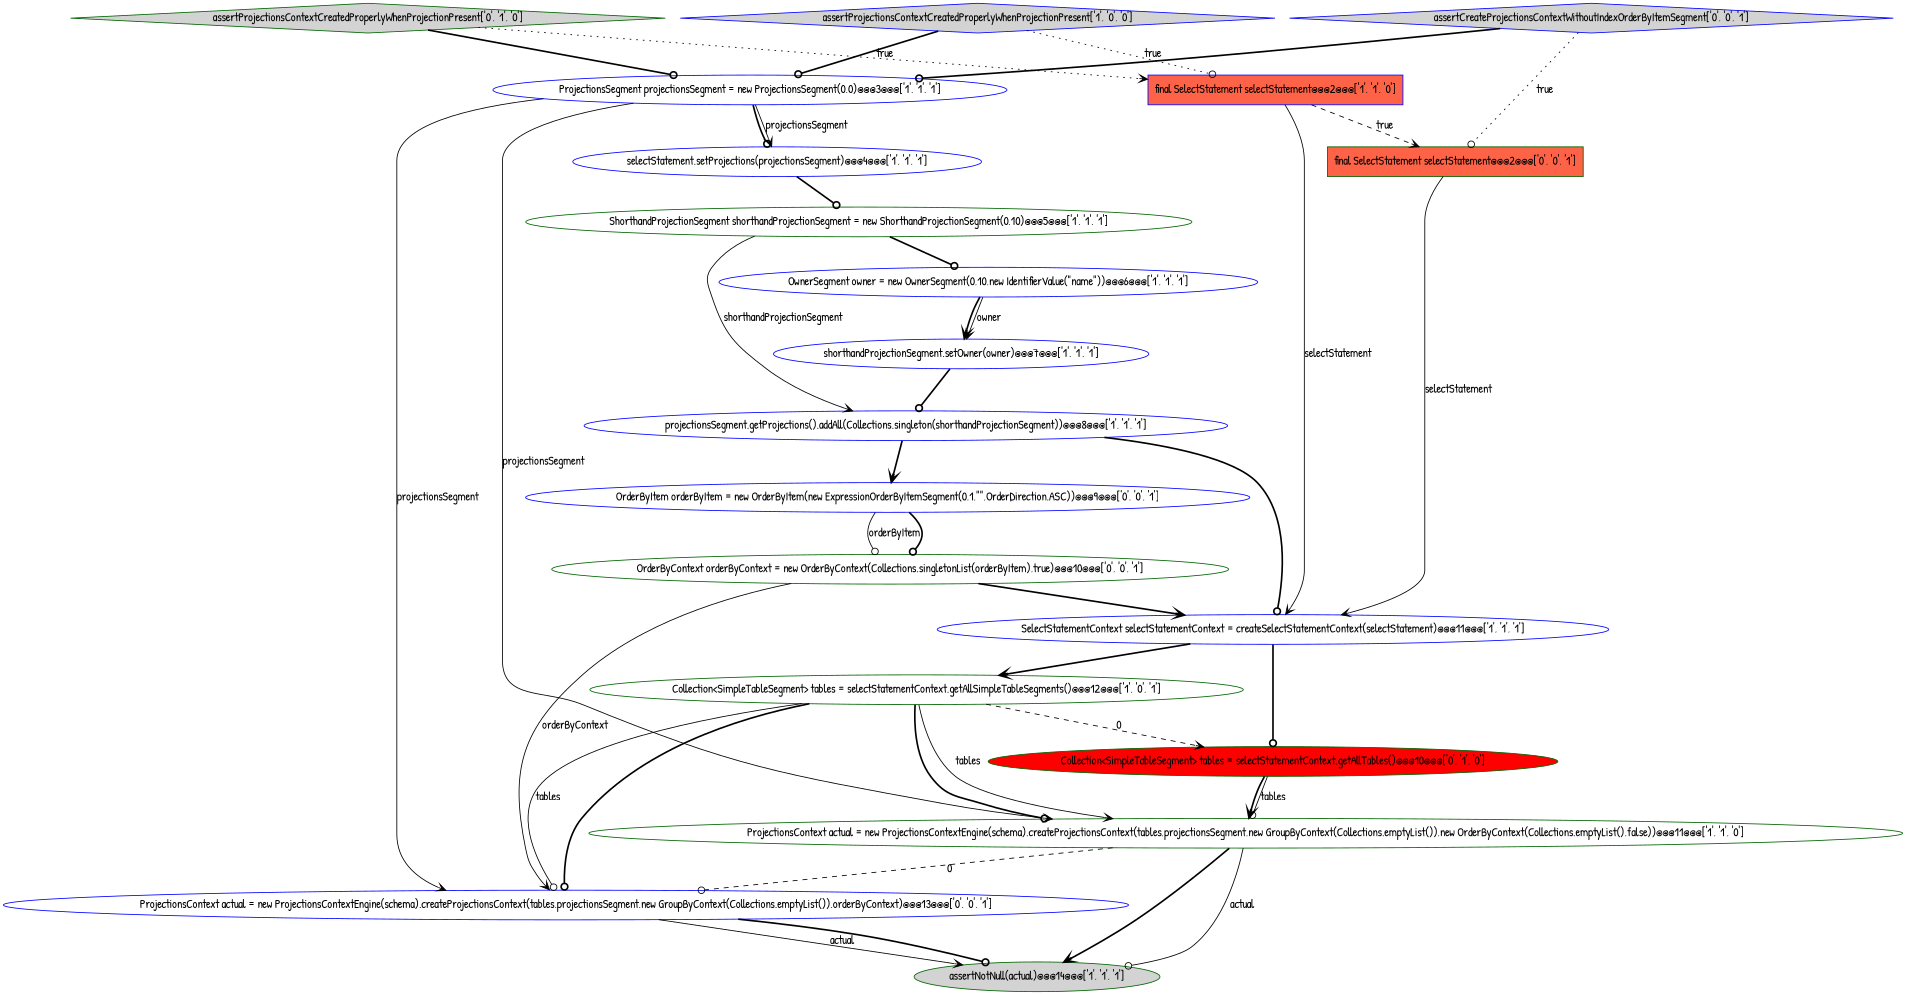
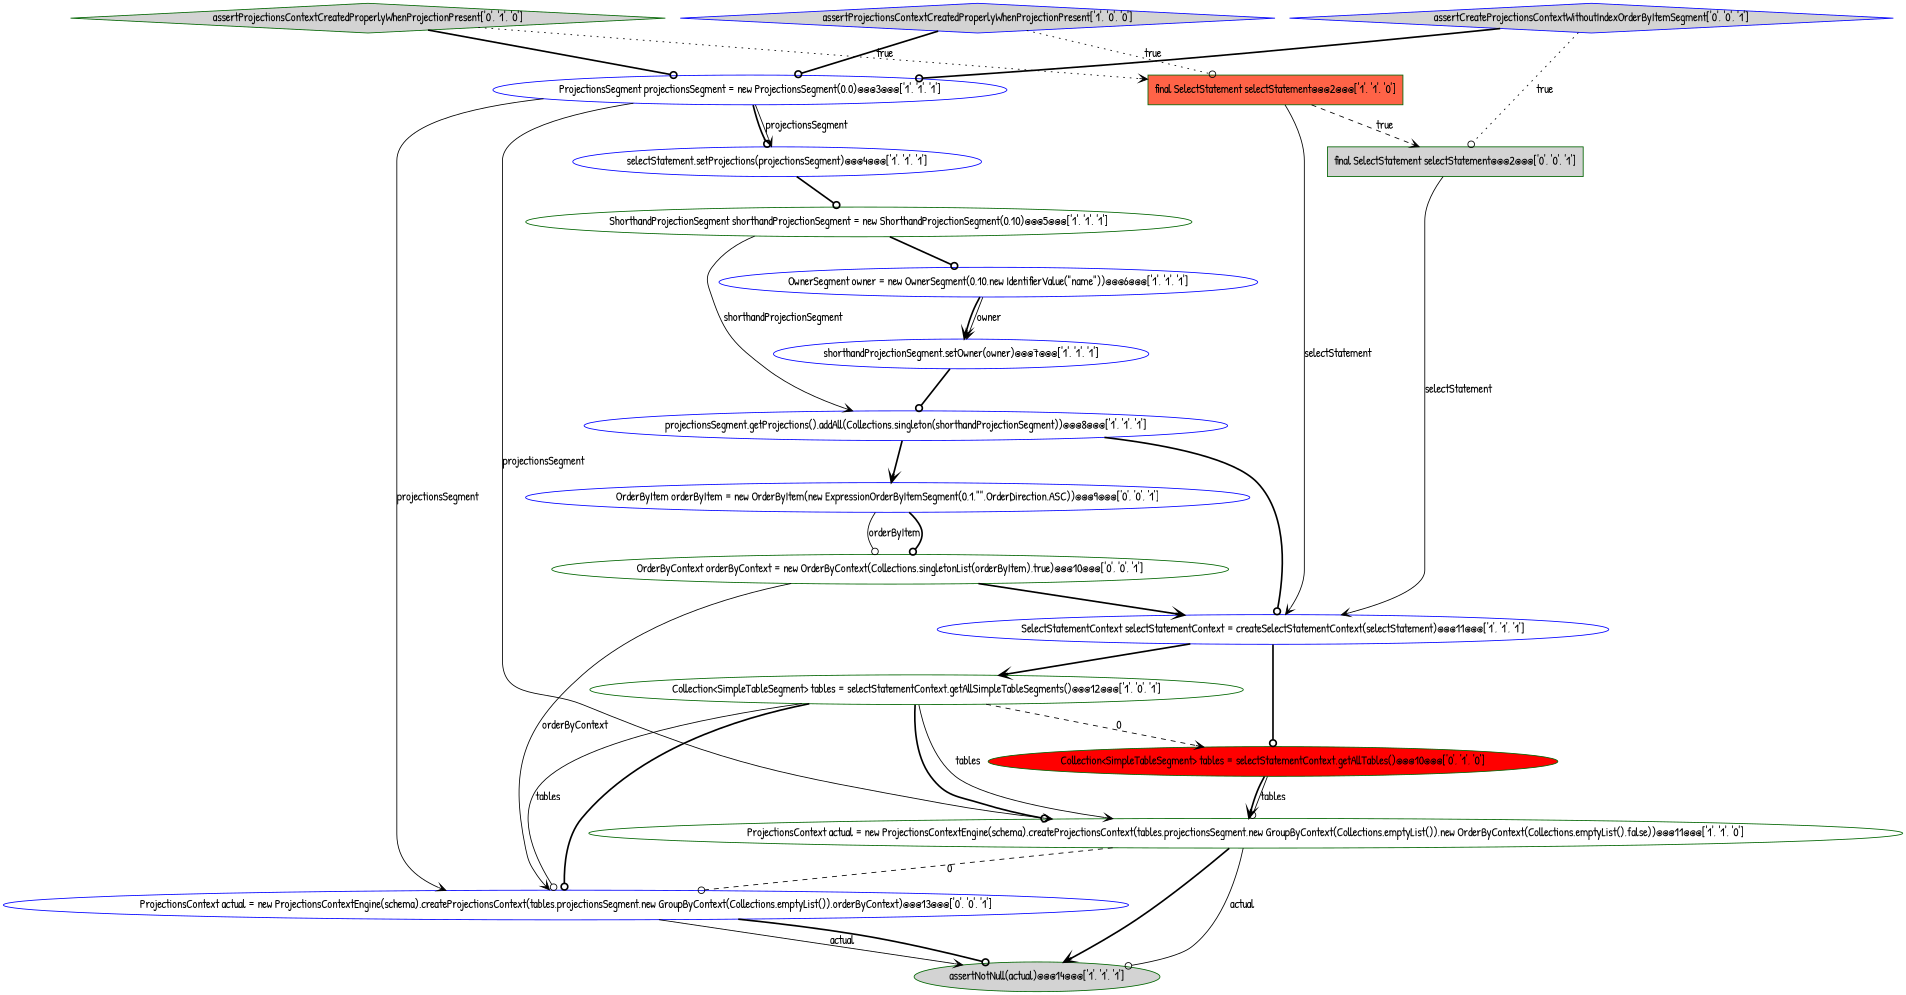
node "final SelectStatement selectStatement@@@2@@@['1', '1', '0']": color blue -> darkgreen
node "final SelectStatement selectStatement@@@2@@@['0', '0', '1']": fillcolor tomato -> lightgray
